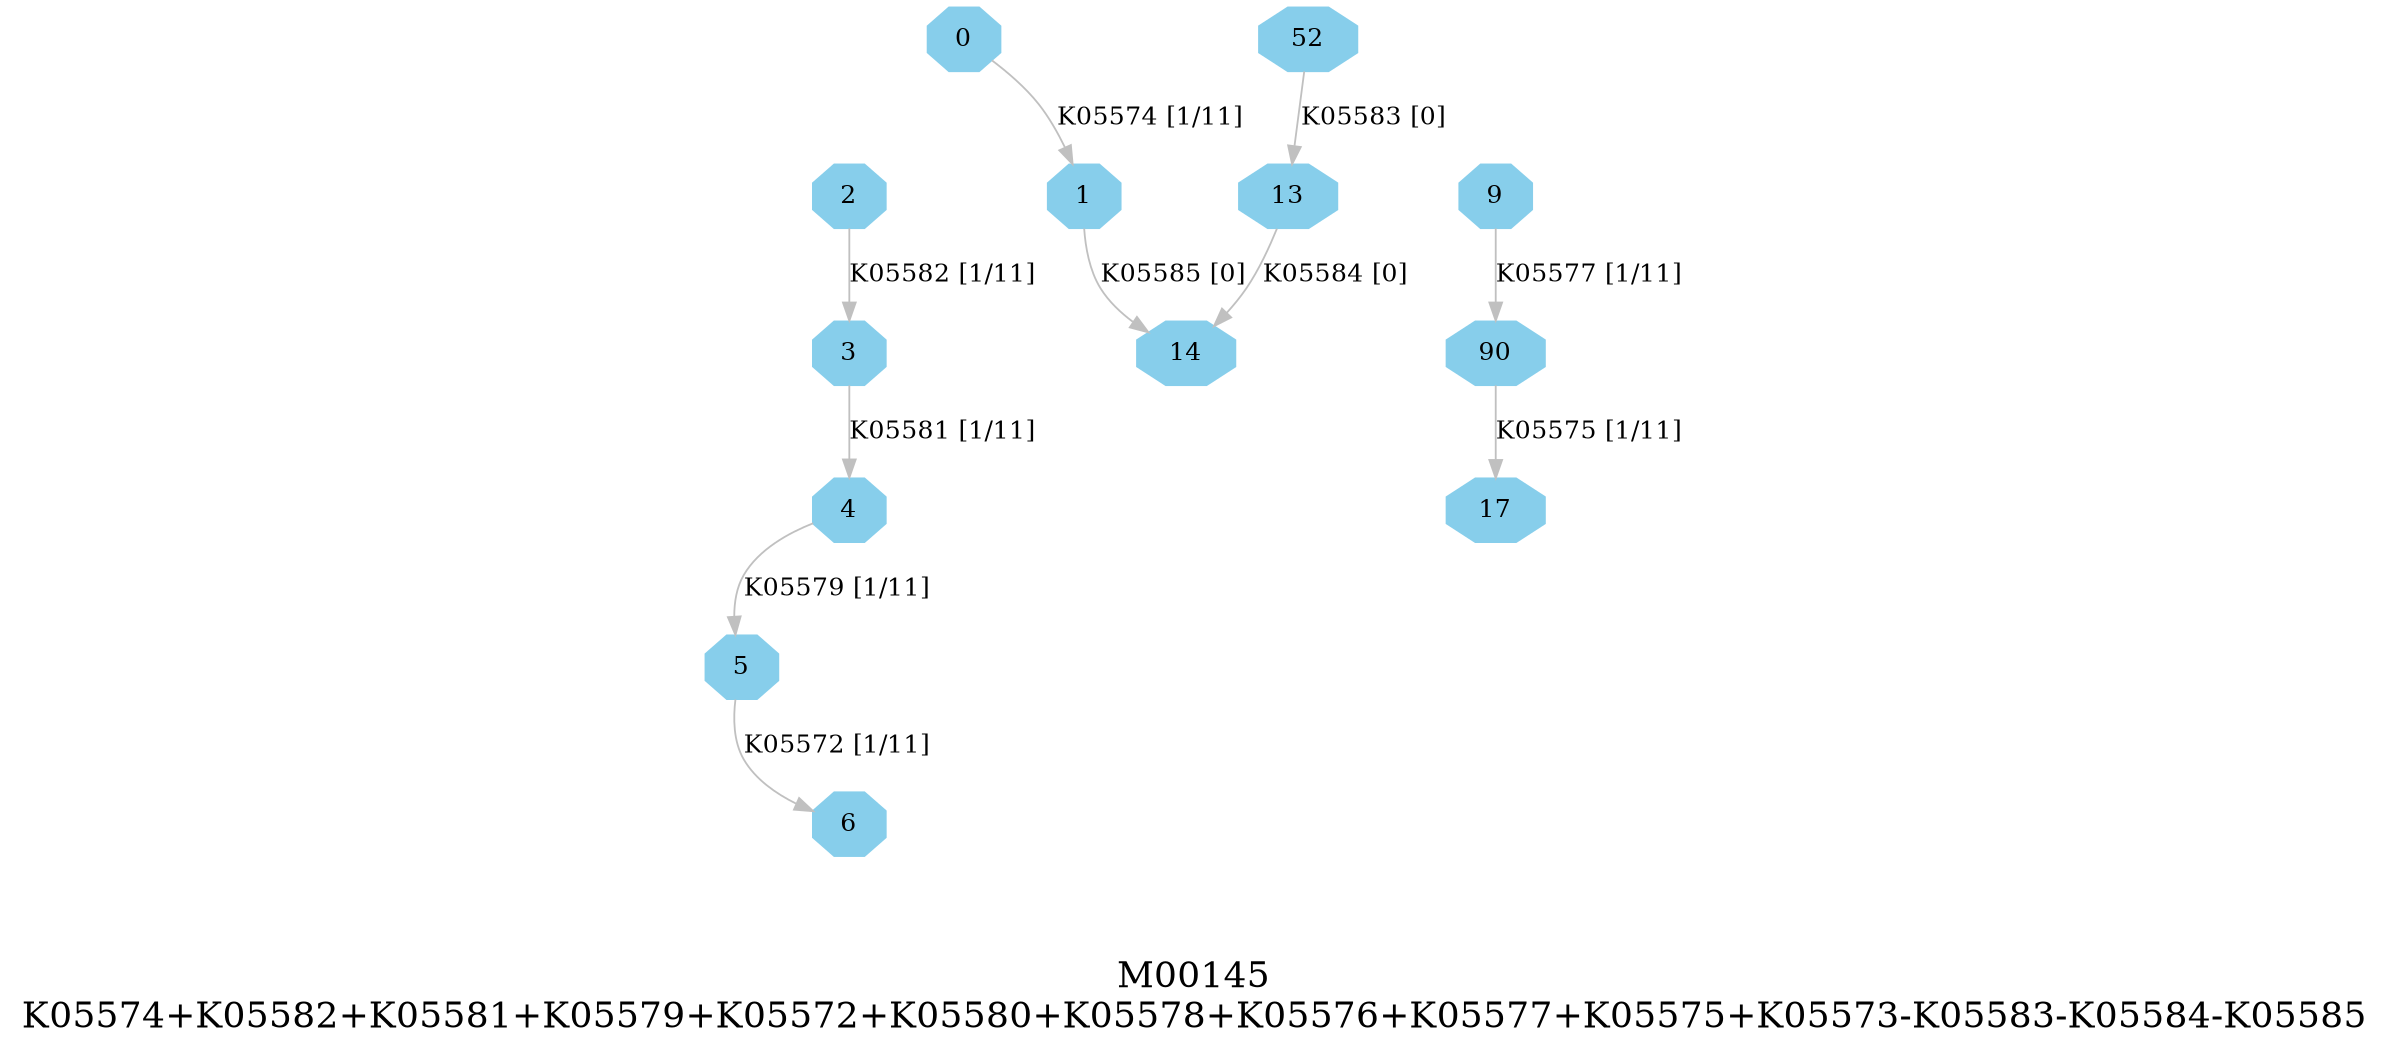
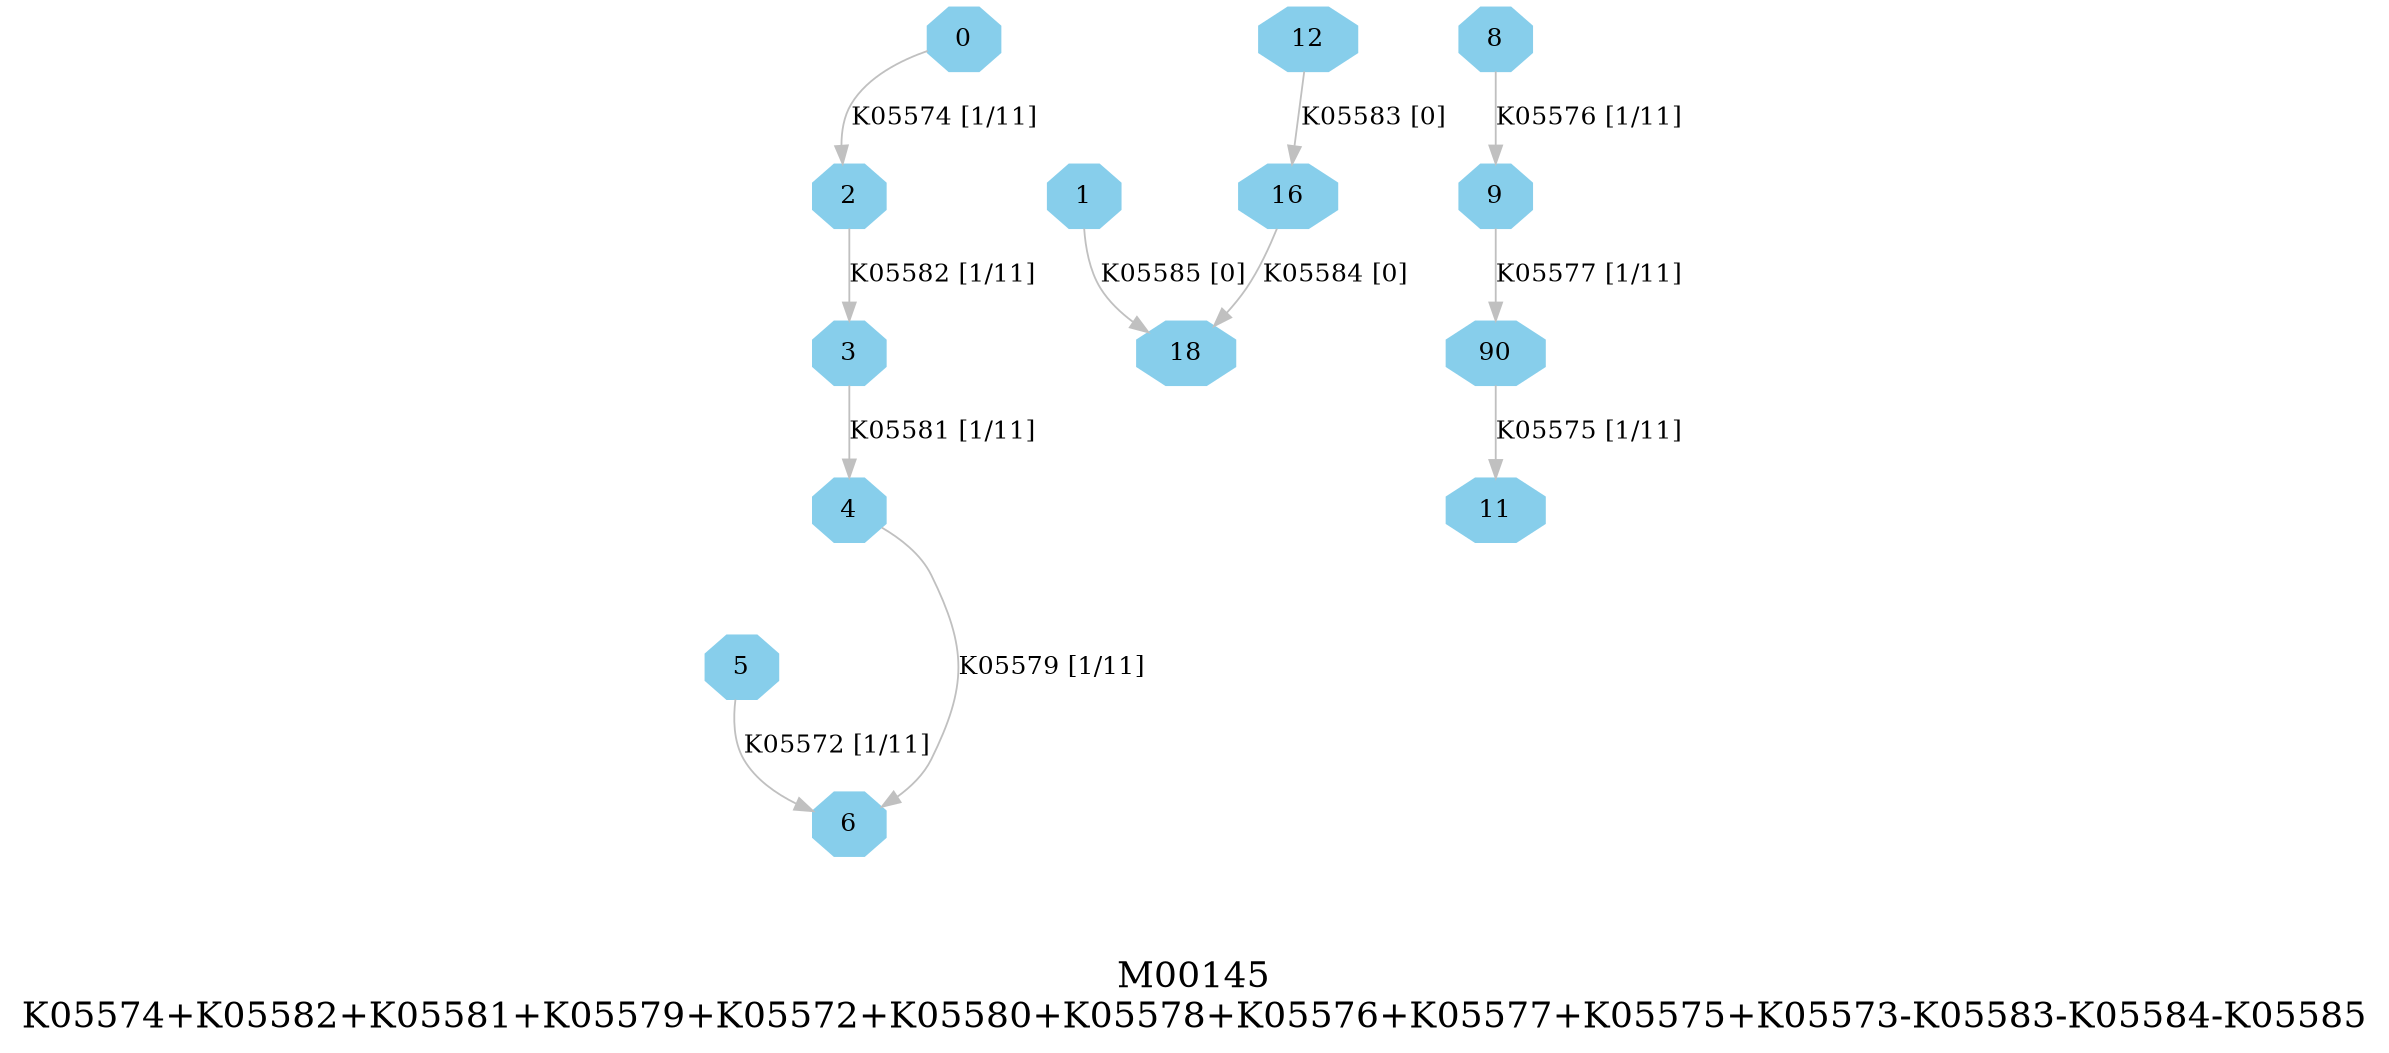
node "52": label "52" -> "12"
node "8": added
edge "0" -> "1": now "0" -> "2"
node "13": label "13" -> "16"
node "14": label "14" -> "18"
node "17": label "17" -> "11"
edge "4" -> "5": now "4" -> "6"
